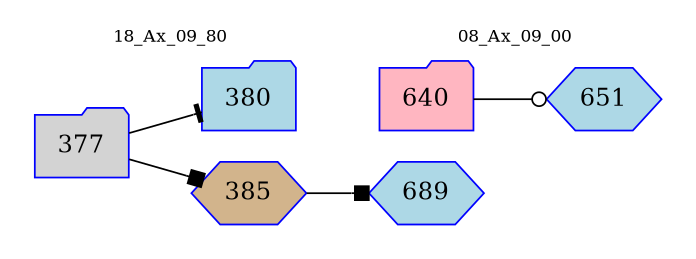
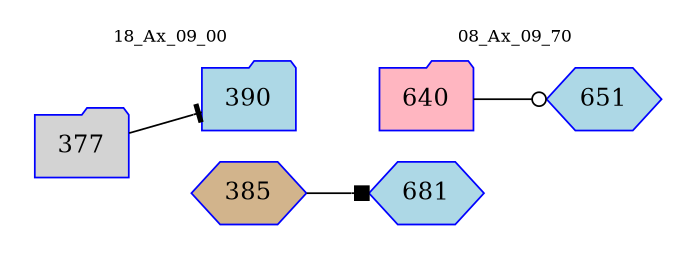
cluster "18_Ax_09_80": label "18_Ax_09_80" -> "18_Ax_09_00"
cluster "08_Ax_09_00": label "08_Ax_09_00" -> "08_Ax_09_70"
node "380": label "380" -> "390"
edge "377" -> "385": removed
node "689": label "689" -> "681"
